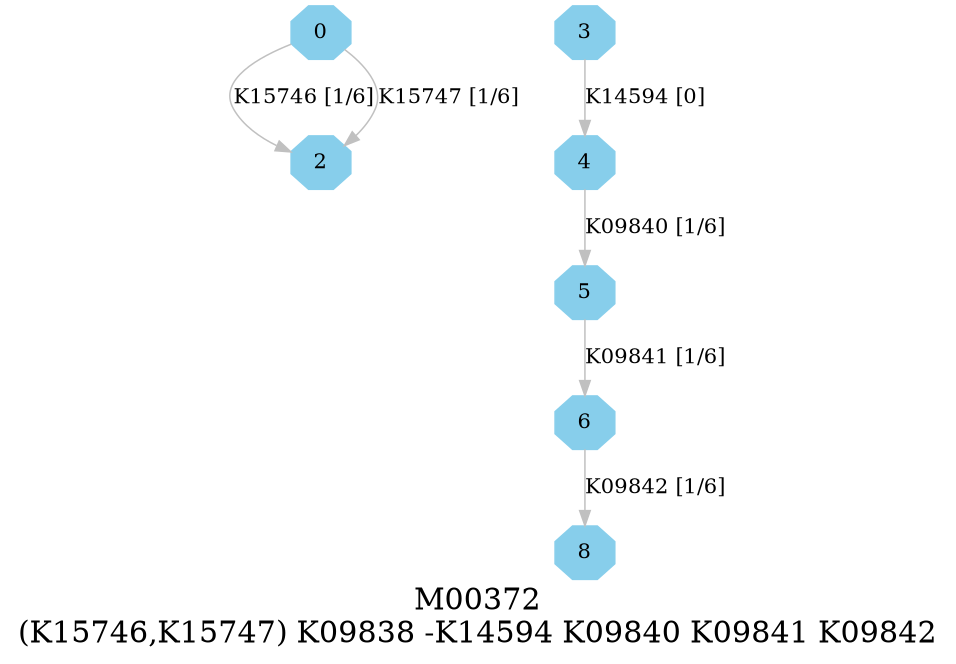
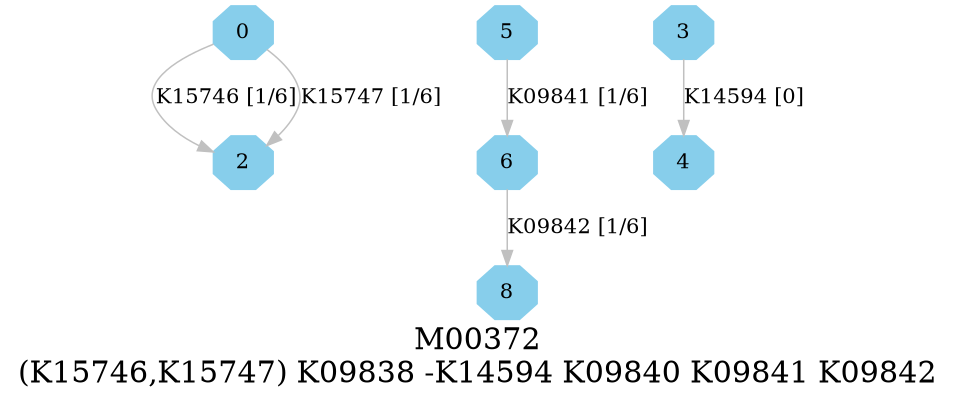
edge "4" -> "5": removed, label "K09840 [1/6]"
